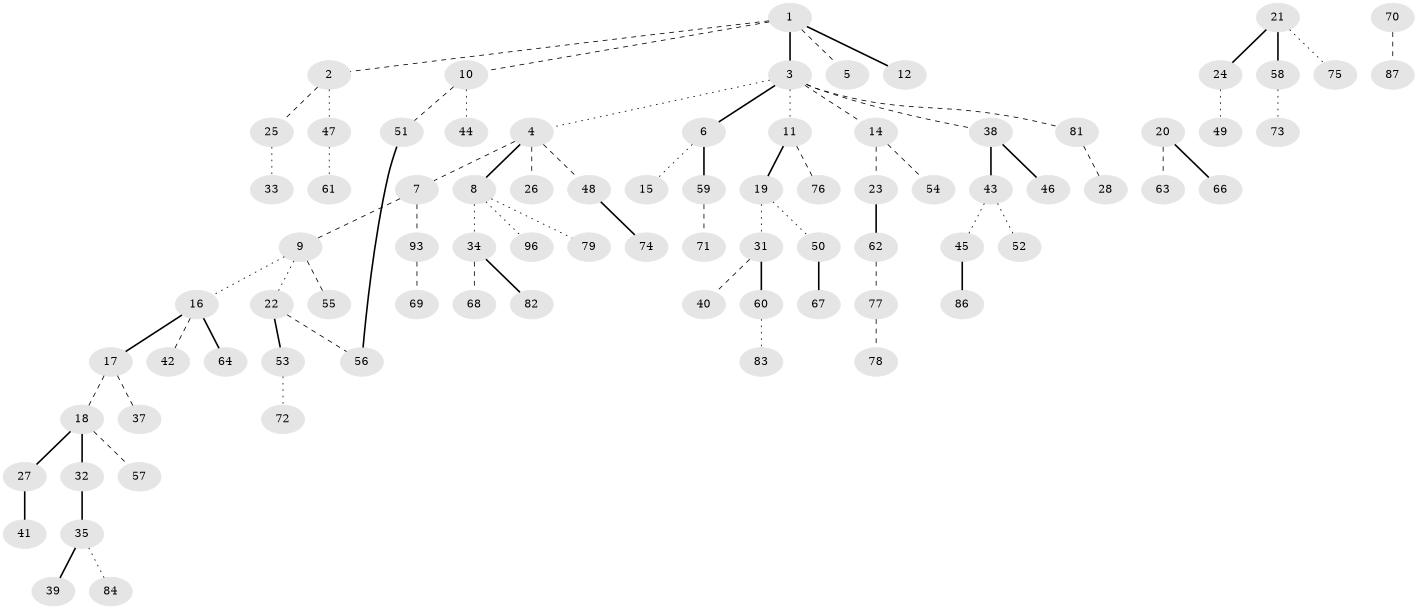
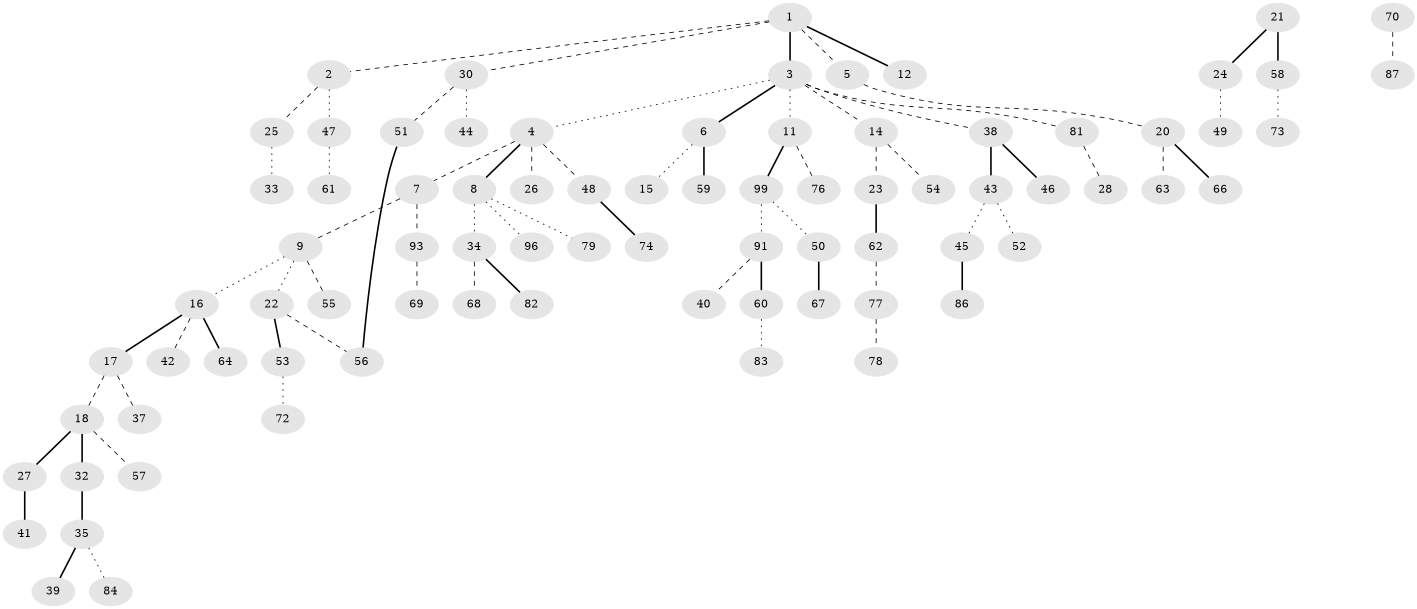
node "10": label "10" -> "30"
node "75": removed
edge "5" -- "20": added
node "19": label "19" -> "99"
node "71": removed
node "31": label "31" -> "91"
